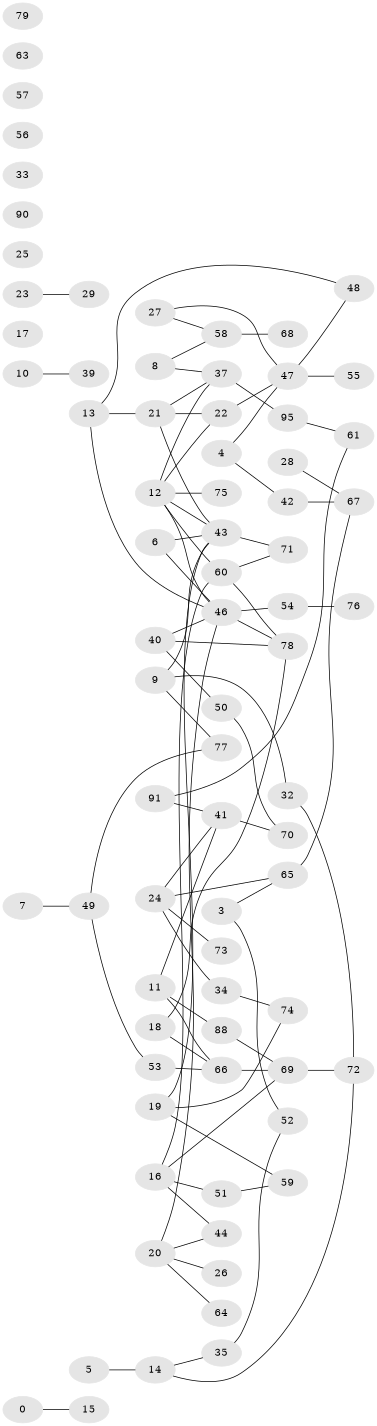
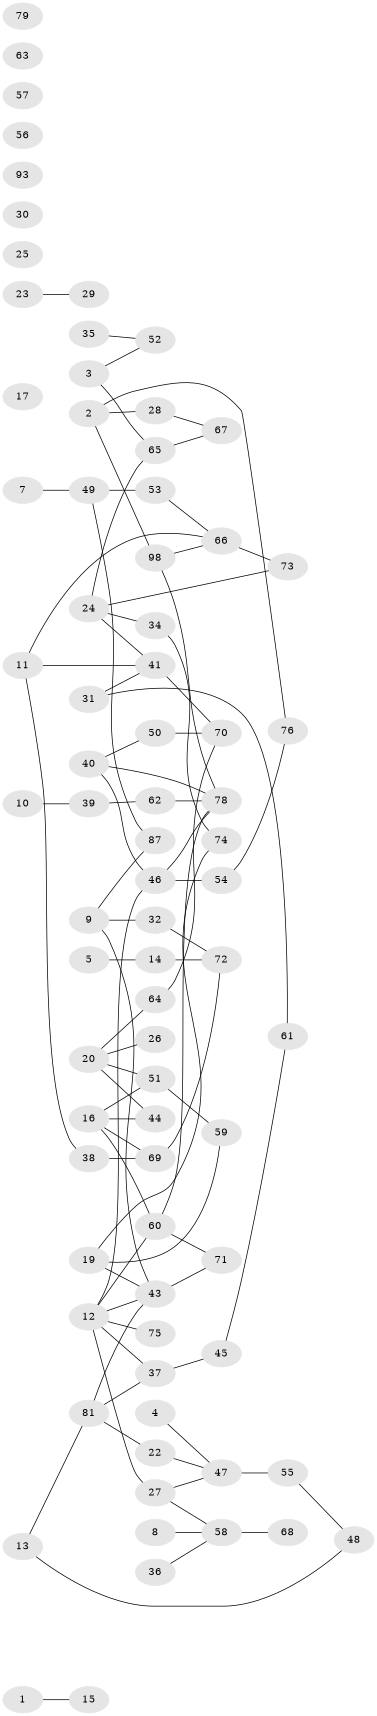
node "33": label "33" -> "93"
node "90": label "90" -> "30"
edge "48" -- "47": now "48" -- "55"
edge "8" -- "37": removed
node "2": added
node "21": label "21" -> "81"
node "95": label "95" -> "45"
edge "22" -- "12": now "27" -- "12"
node "42": removed
edge "13" -- "46": removed
node "6": removed
node "77": label "77" -> "87"
node "91": label "91" -> "31"
node "62": added
edge "70" -- "64": added
node "18": label "18" -> "98"
node "88": label "88" -> "38"
edge "46" -- "20": now "51" -- "20"
edge "66" -- "69": now "66" -- "73"
edge "35" -- "14": removed
node "0": label "0" -> "1"
node "36": added
